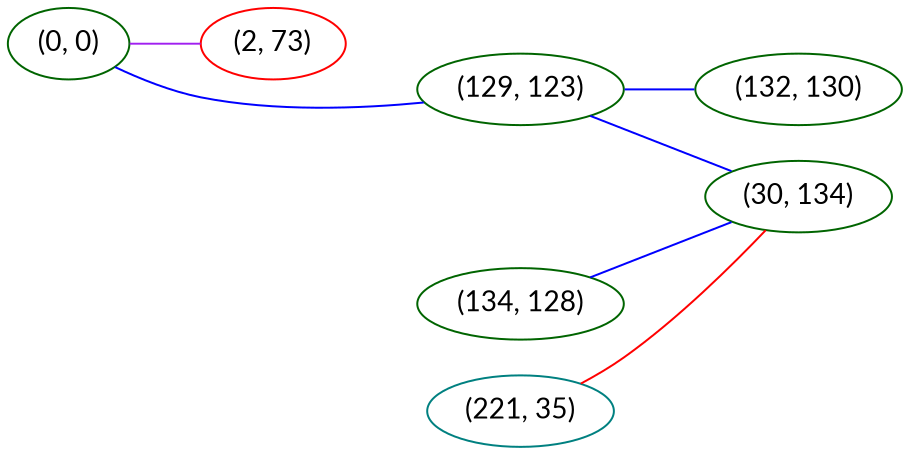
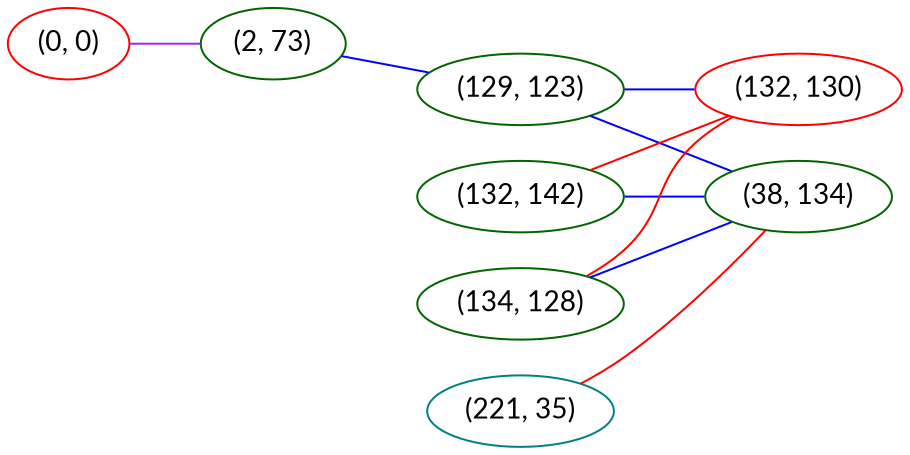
node "(0, 0)": color darkgreen -> red
node "(2, 73)": color red -> darkgreen
node "(132, 130)": color darkgreen -> red
edge "(0, 0)" -- "(129, 123)": now "(2, 73)" -- "(129, 123)"
node "(132, 142)": added
node "(30, 134)": label "(30, 134)" -> "(38, 134)"
edge "(132, 130)" -- "(134, 128)": added
